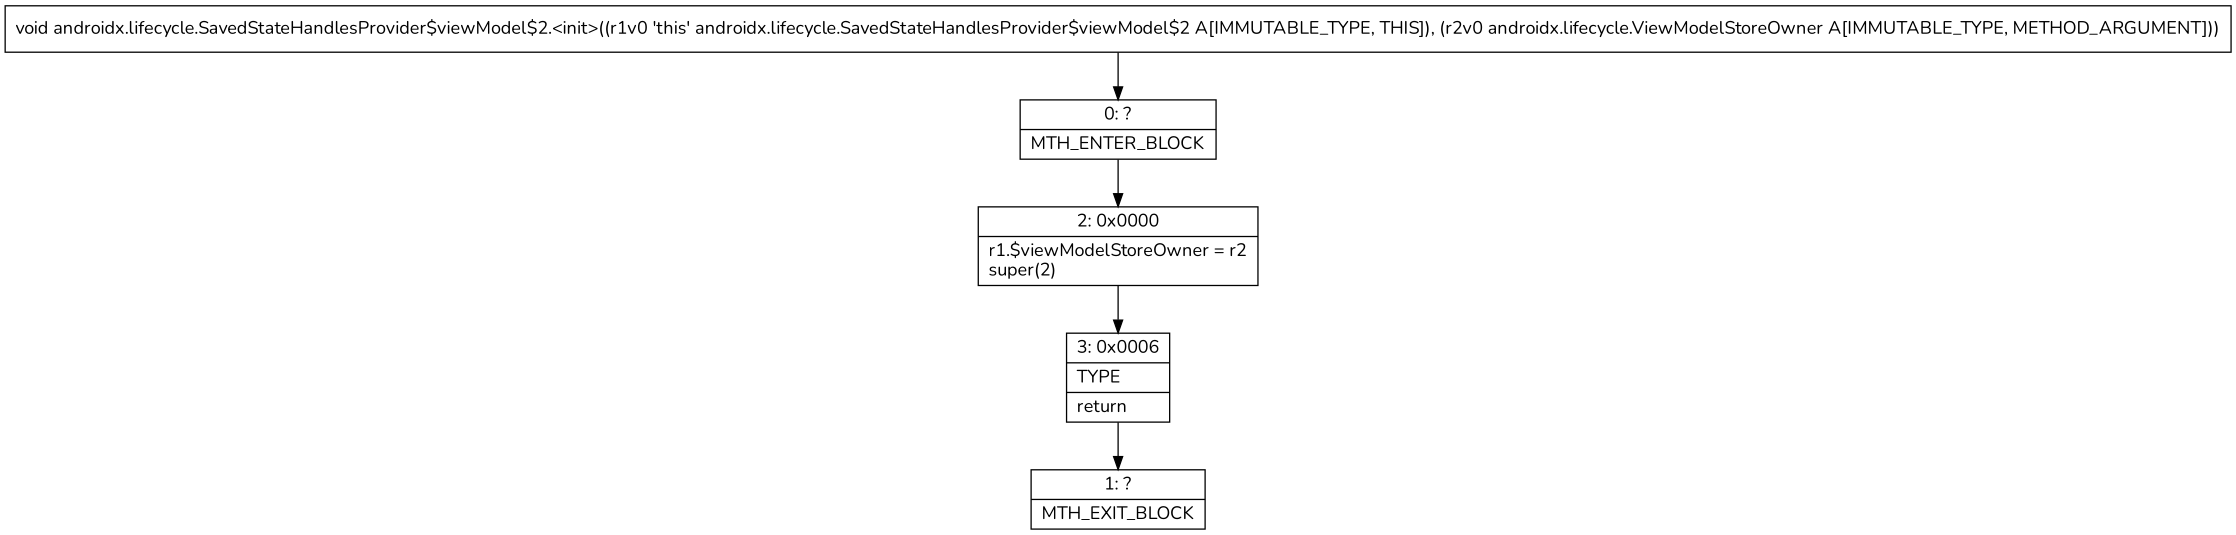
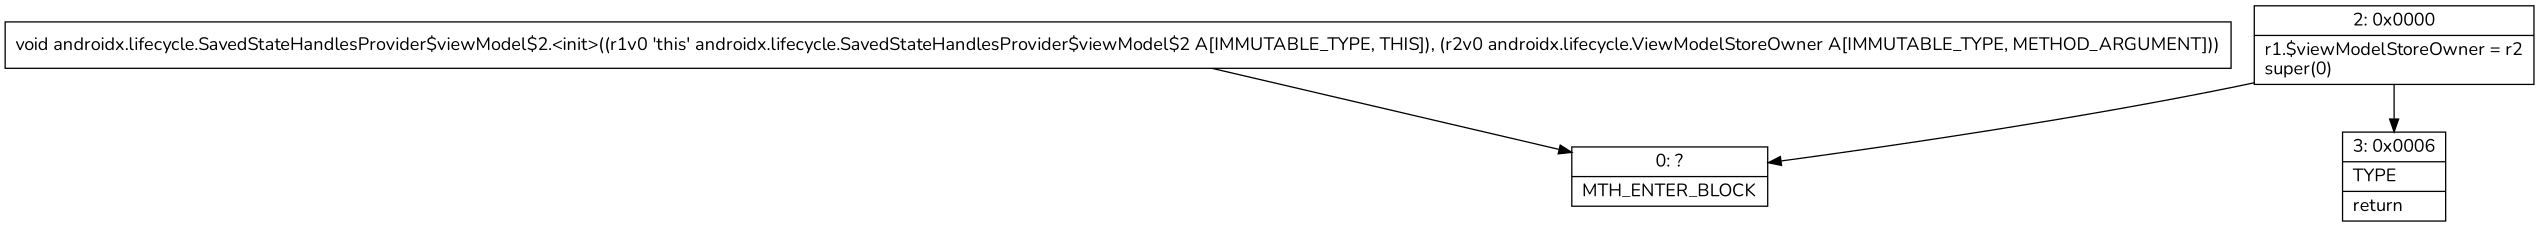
edge "0: ?" -> "2: 0x0000": reversed
node "2: 0x0000": text "super(2)" -> "super(0)"
node "1: ?": removed
